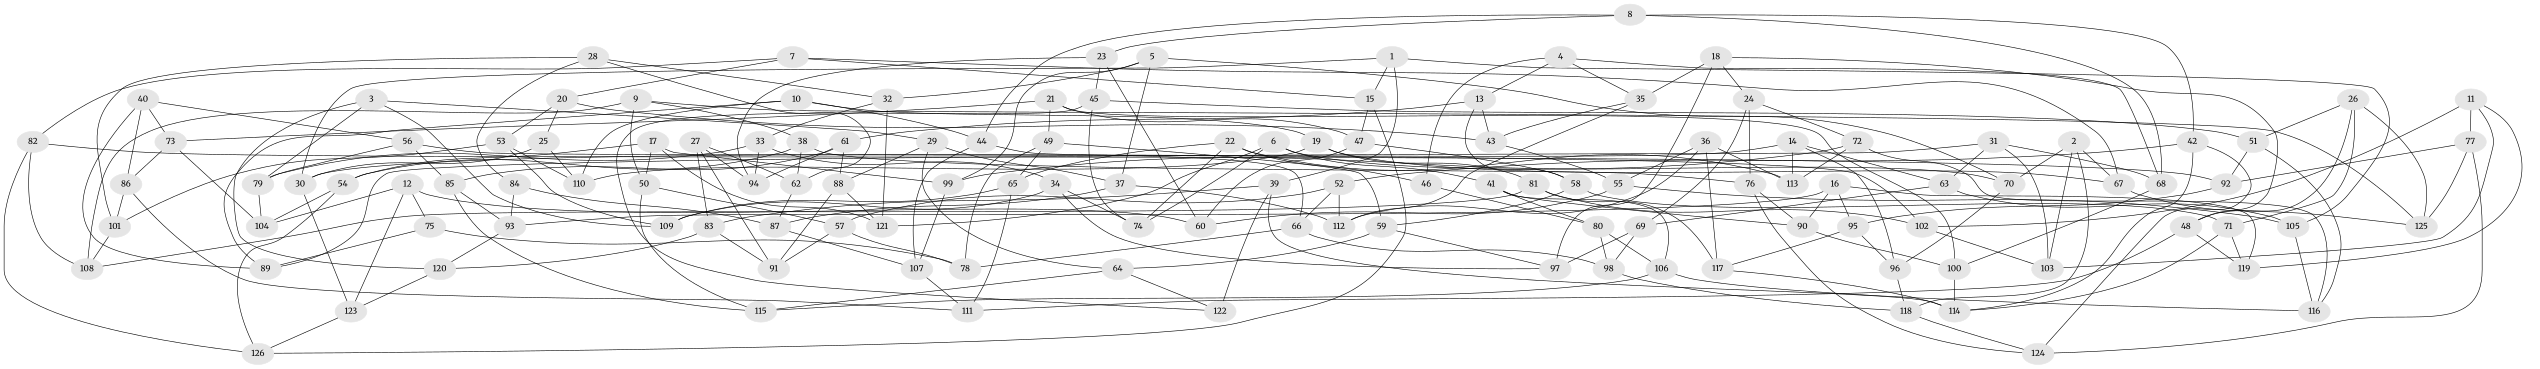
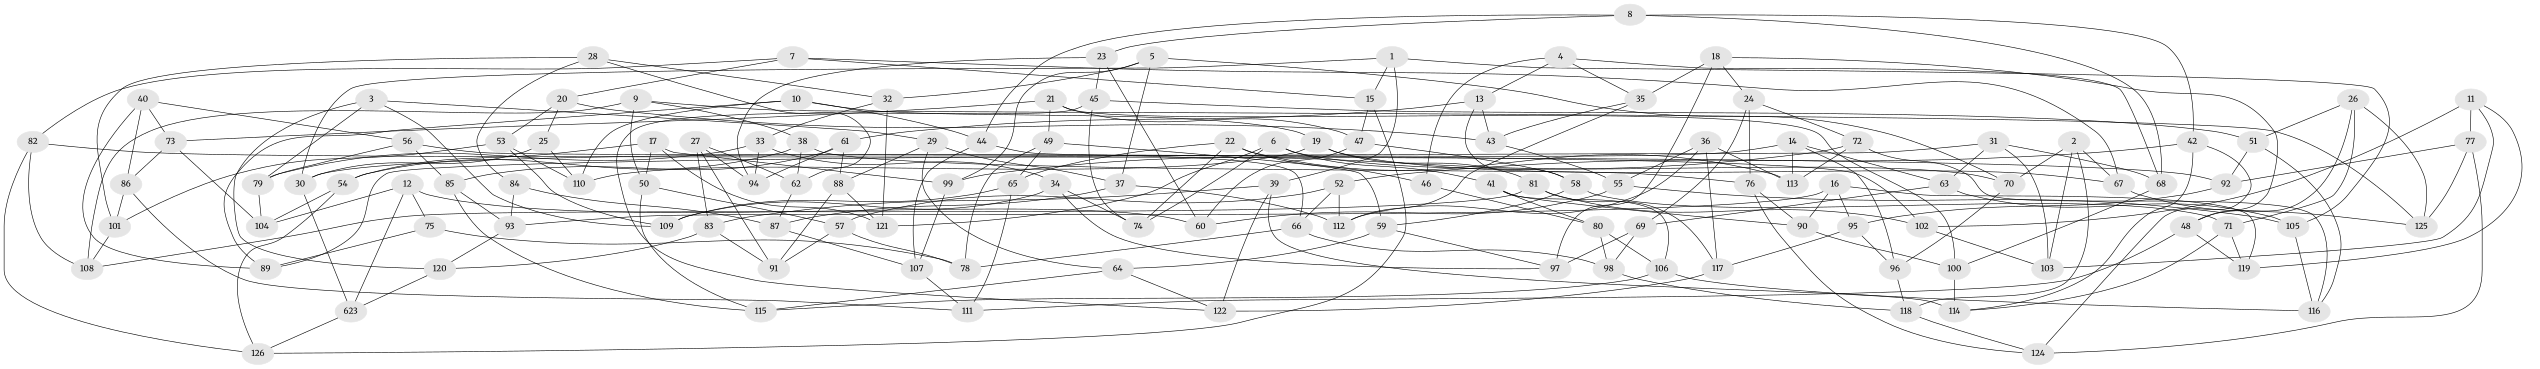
edge "117" -- "114": now "117" -- "122"
node "123": label "123" -> "623"
